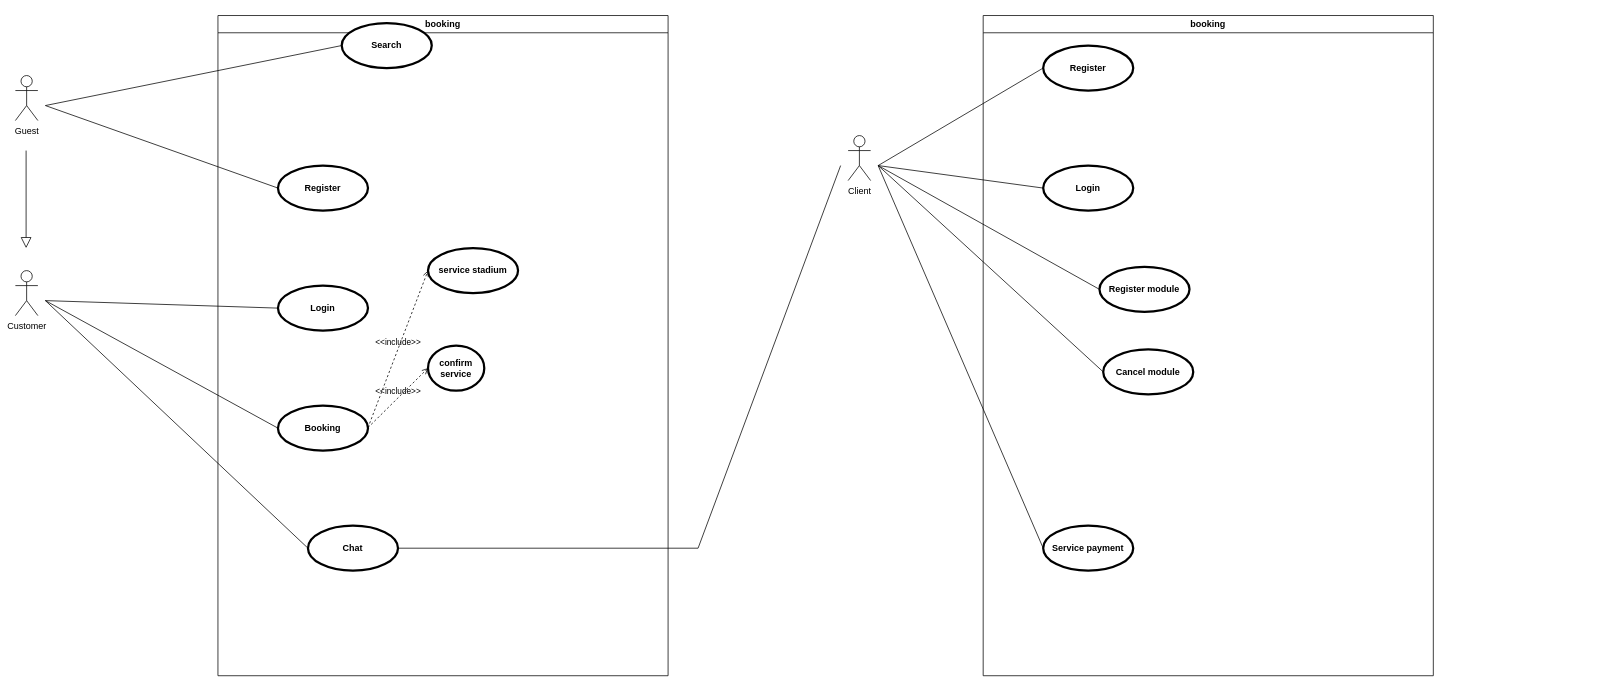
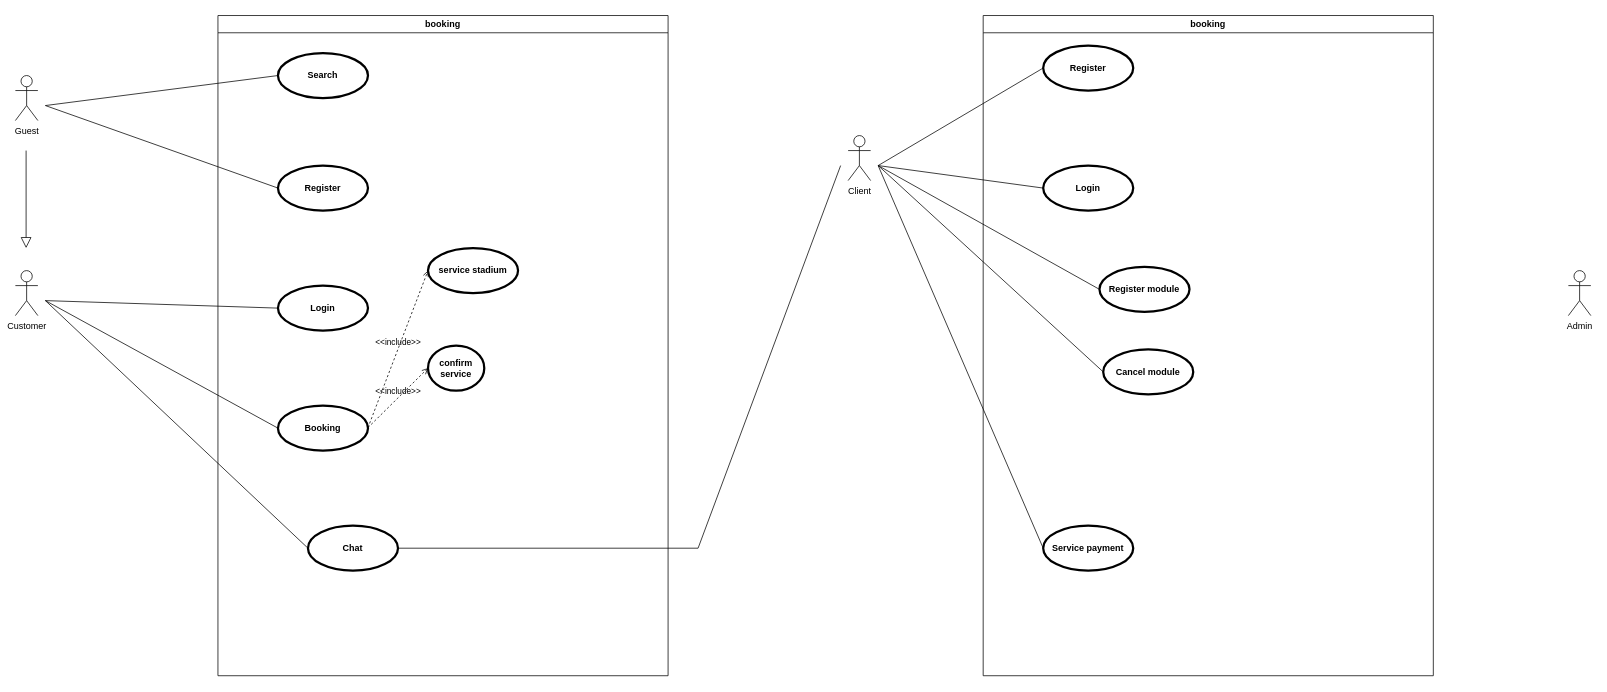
node "Search": moved (387, 45) -> (323, 75)
node "Admin": added
